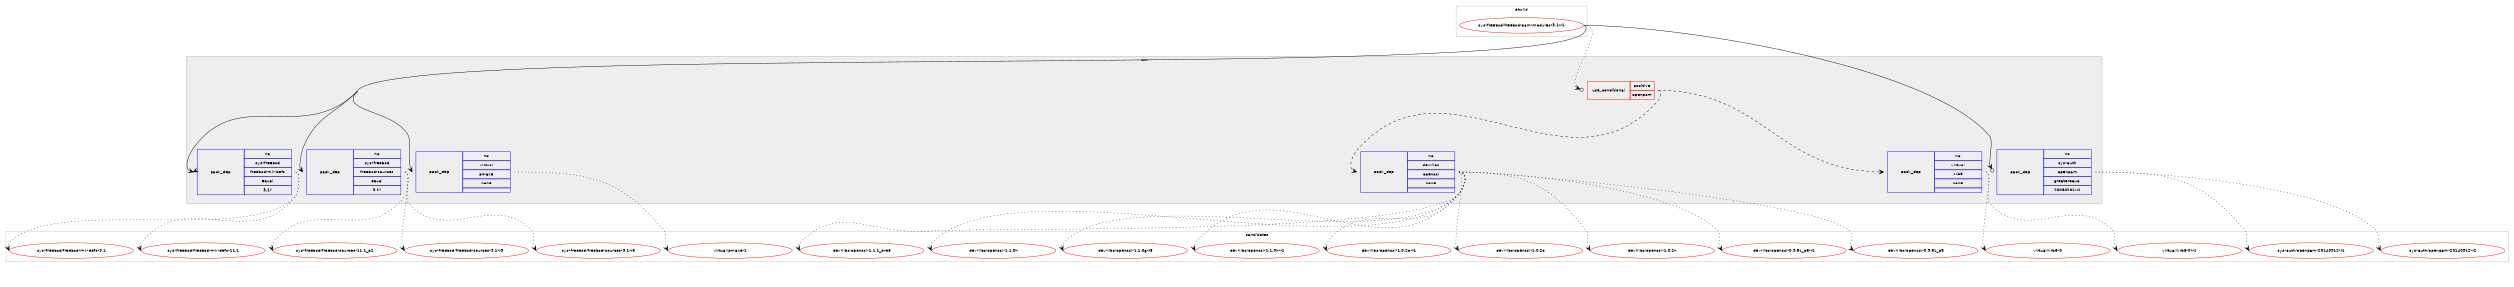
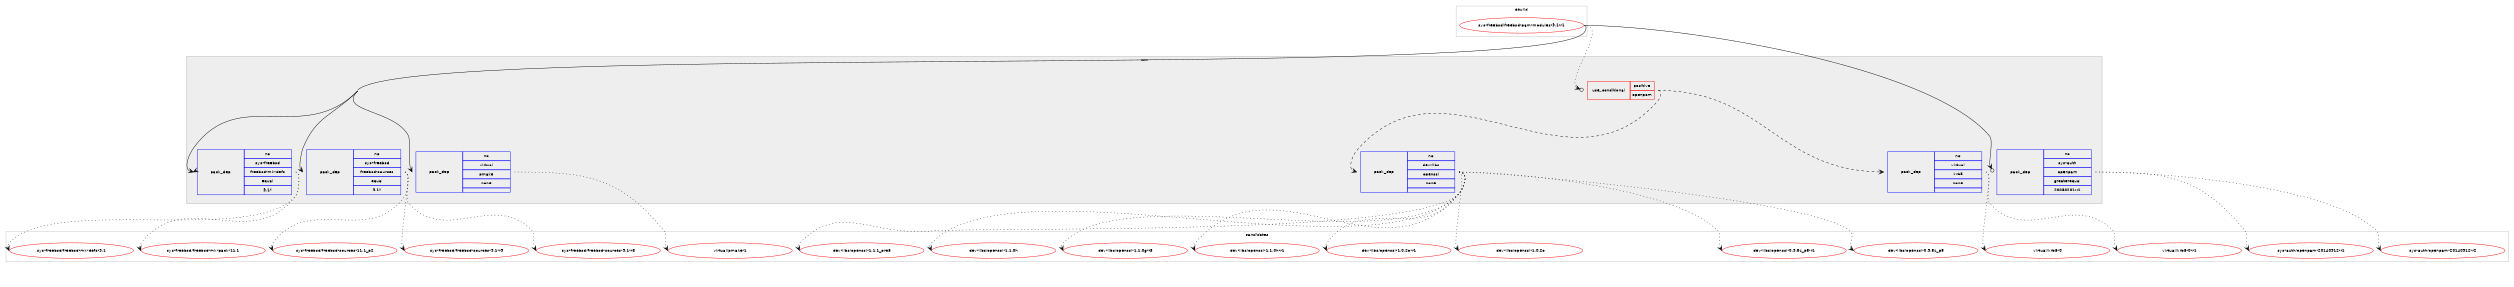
node "sys-freebsd/freebsd-mk-defs-11.1": label "sys-freebsd/freebsd-mk-defs-11.1" -> "sys-freebsd/freebsd-mk-pack-11.1"
node "dev-libs/openssl-1.0.2n": removed
